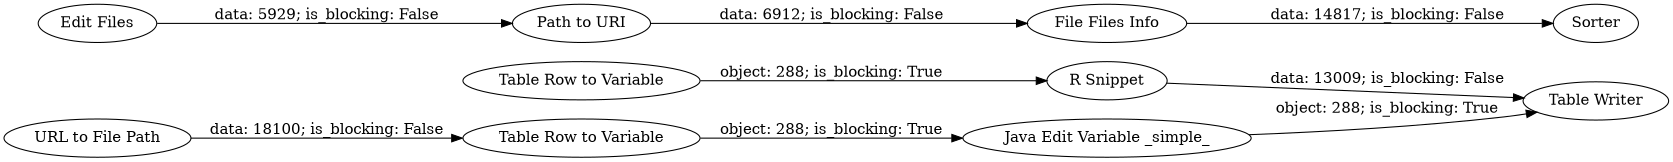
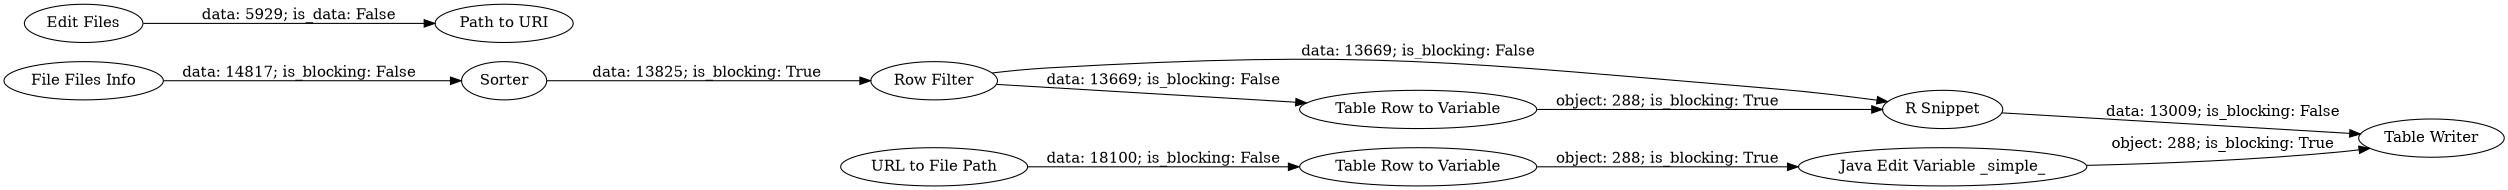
edge "Edit Files" -> "Path to URI": label "data: 5929; is_blocking: False" -> "data: 5929; is_data: False"
edge "Path to URI" -> "File Files Info": removed, label "data: 6912; is_blocking: False"
node "Row Filter": added
